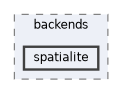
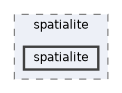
cluster "backends": label "backends" -> "spatialite"
